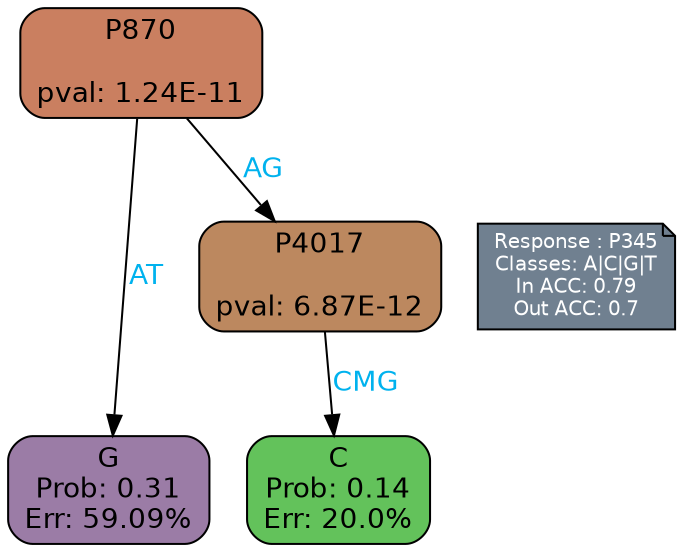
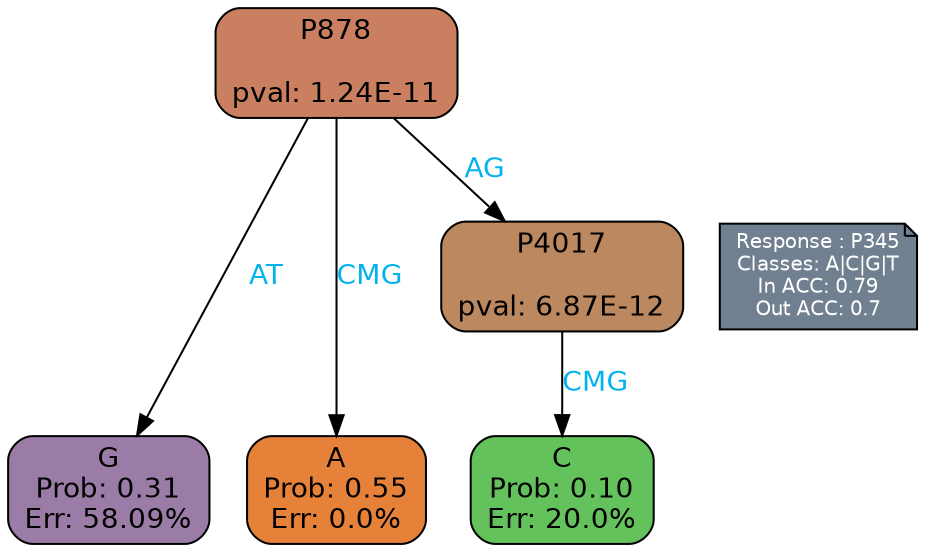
node "P870 pval: 1.24E-11": label "P870 pval: 1.24E-11" -> "P878 pval: 1.24E-11"
node "G Prob: 0.31 Err: 59.09%": label "G Prob: 0.31 Err: 59.09%" -> "G Prob: 0.31 Err: 58.09%"
node "A Prob: 0.55 Err: 0.0%": added
node "C Prob: 0.14 Err: 20.0%": label "C Prob: 0.14 Err: 20.0%" -> "C Prob: 0.10 Err: 20.0%"
